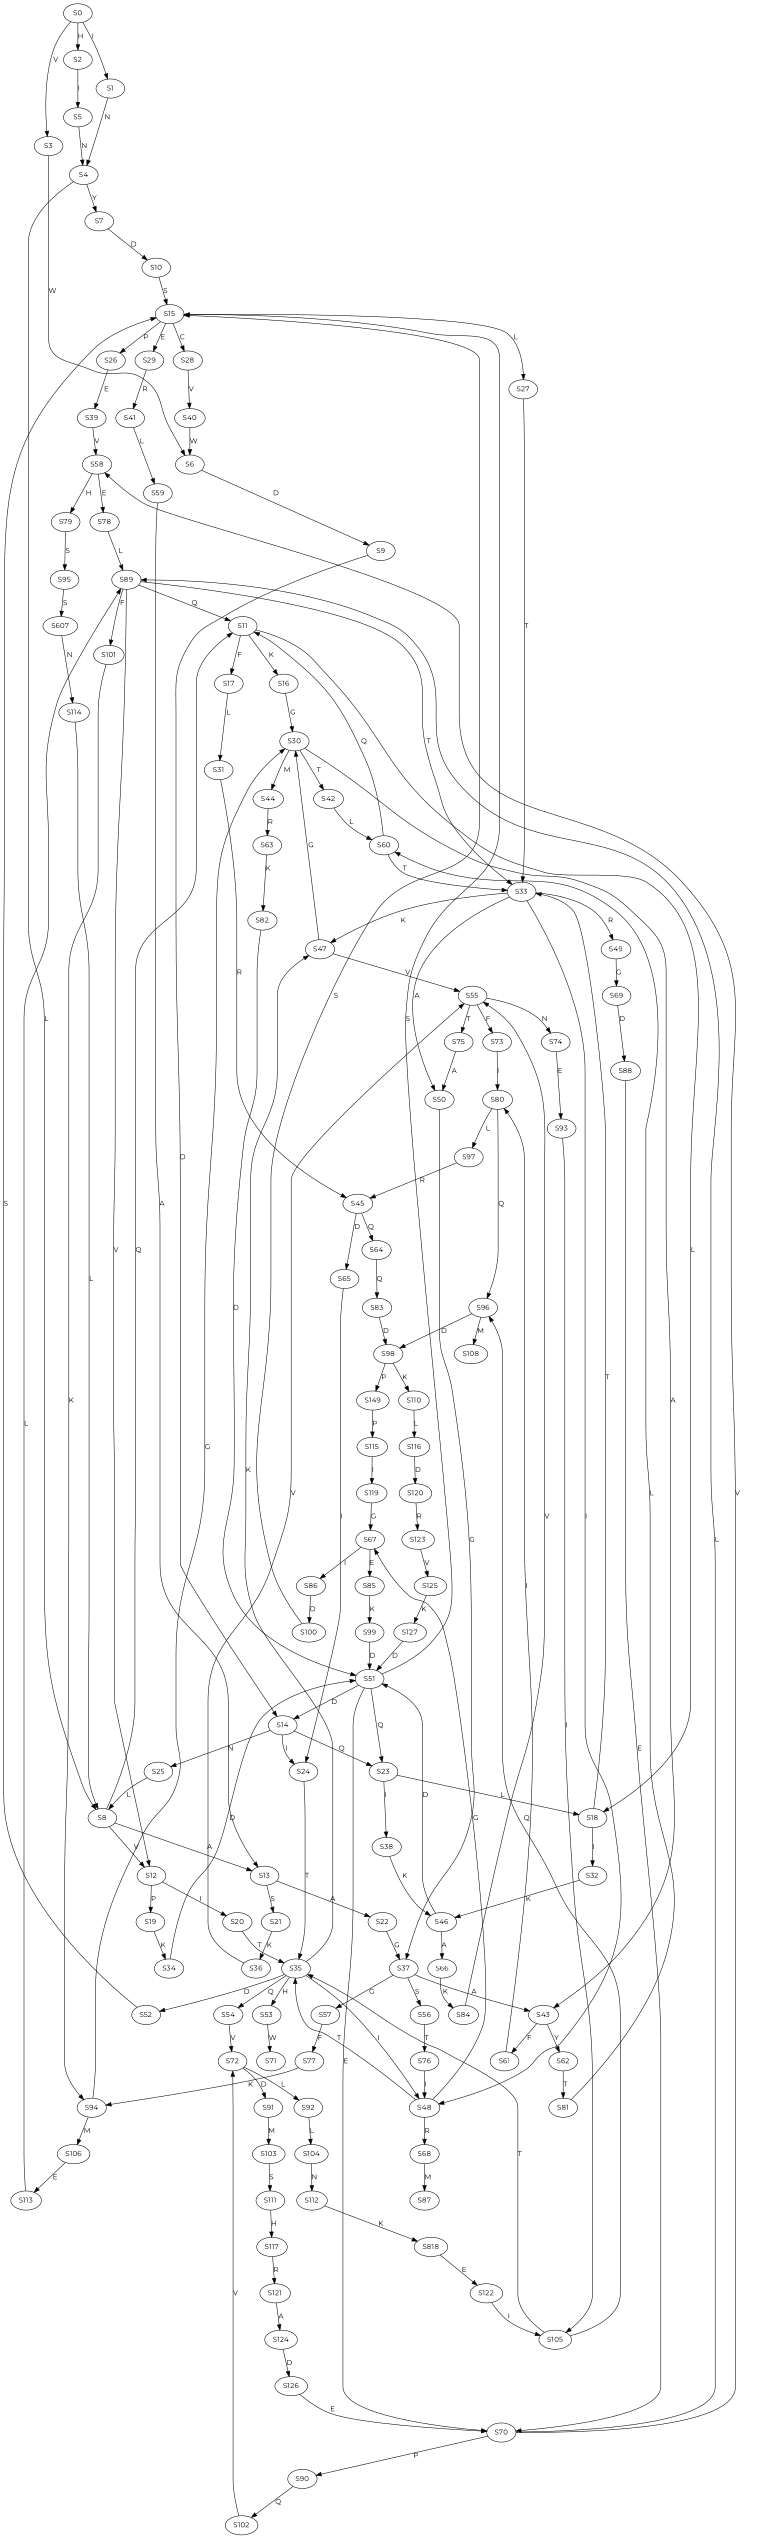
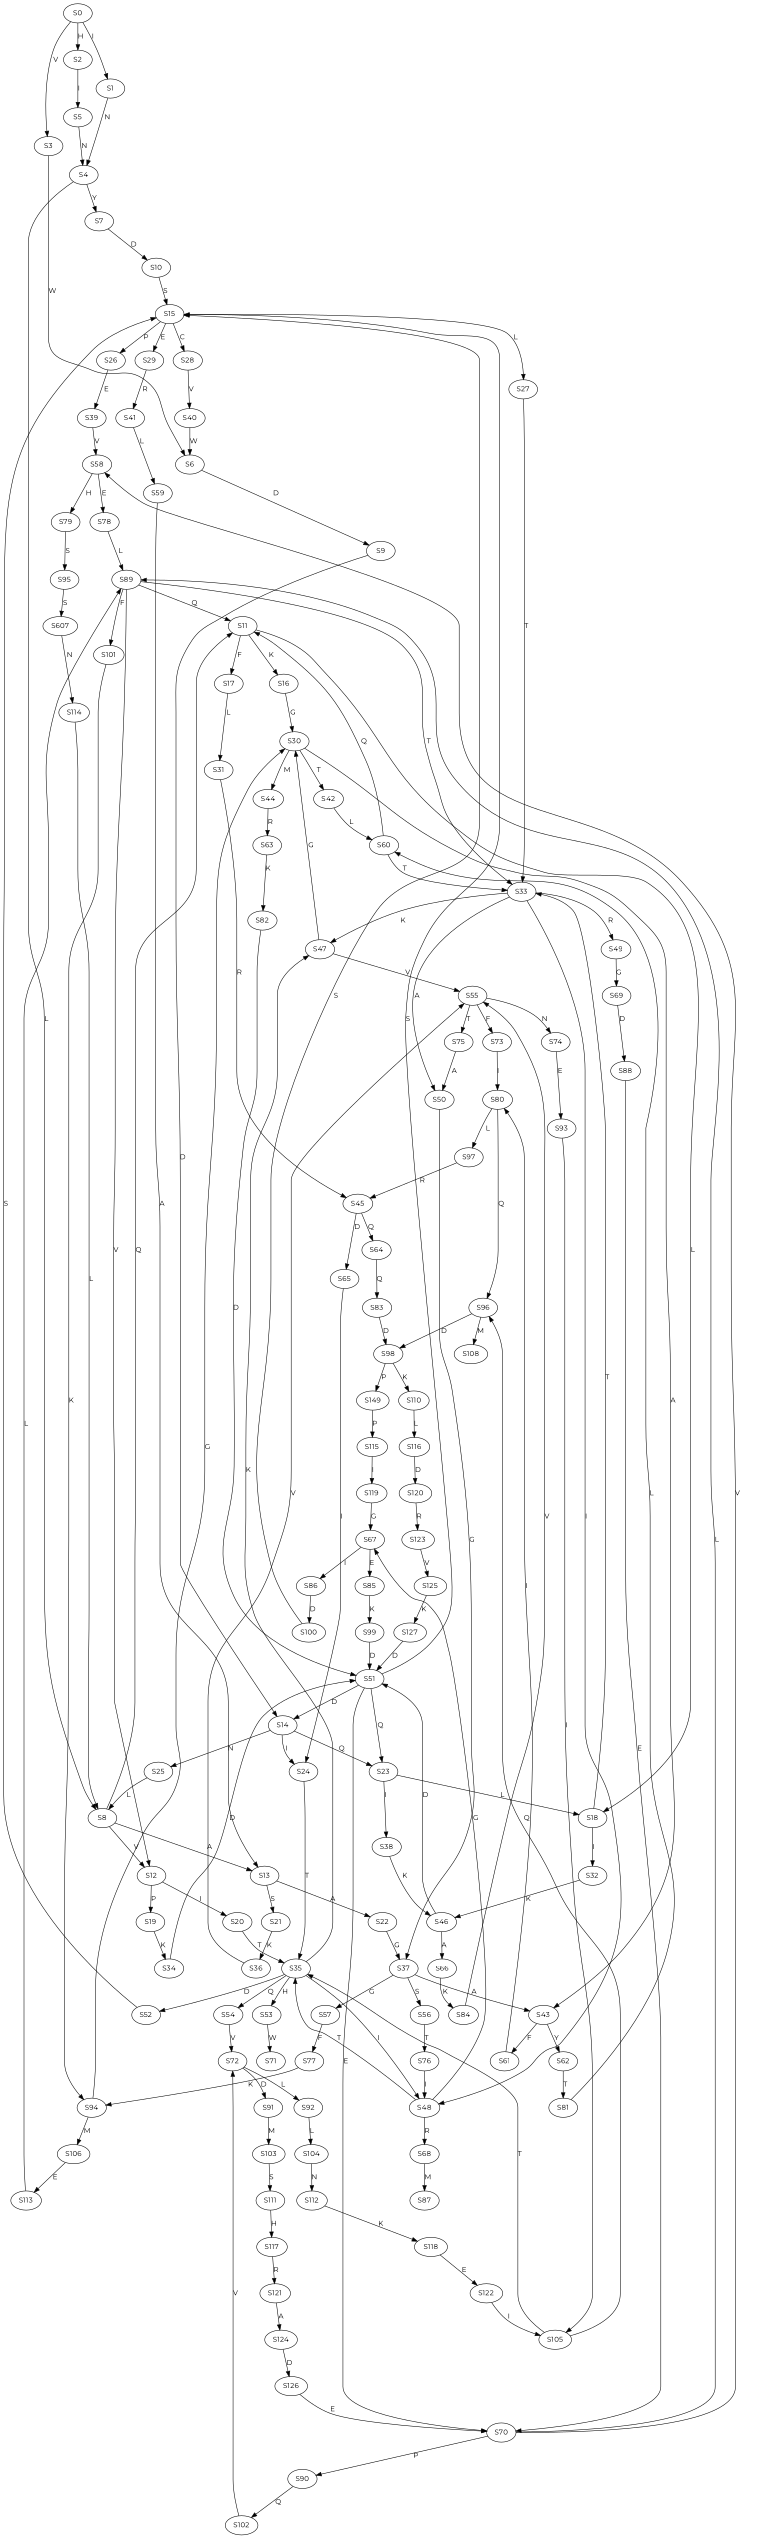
node "S818": label "S818" -> "S118"
